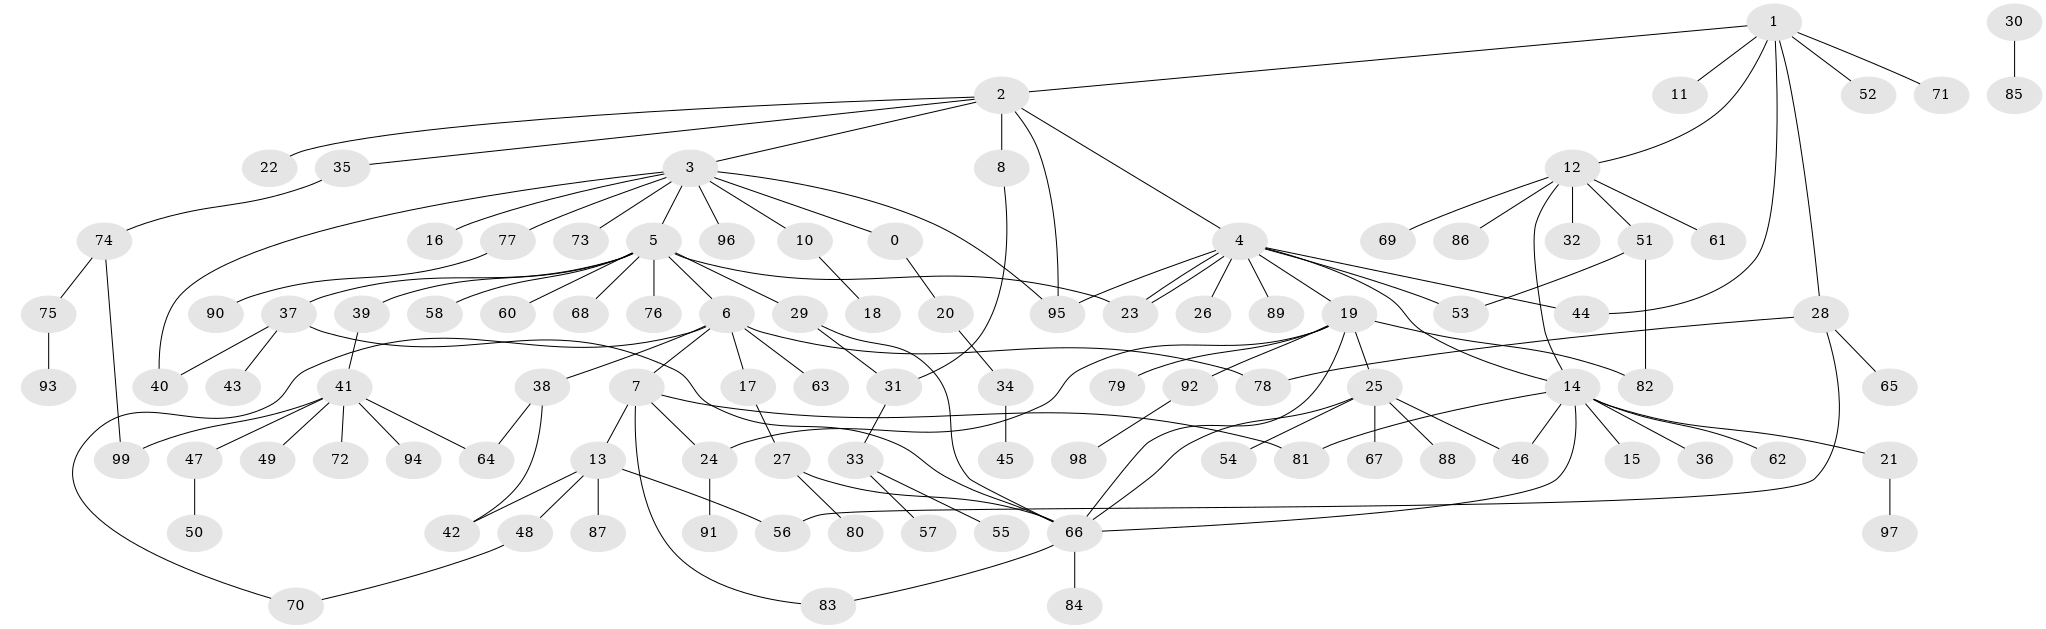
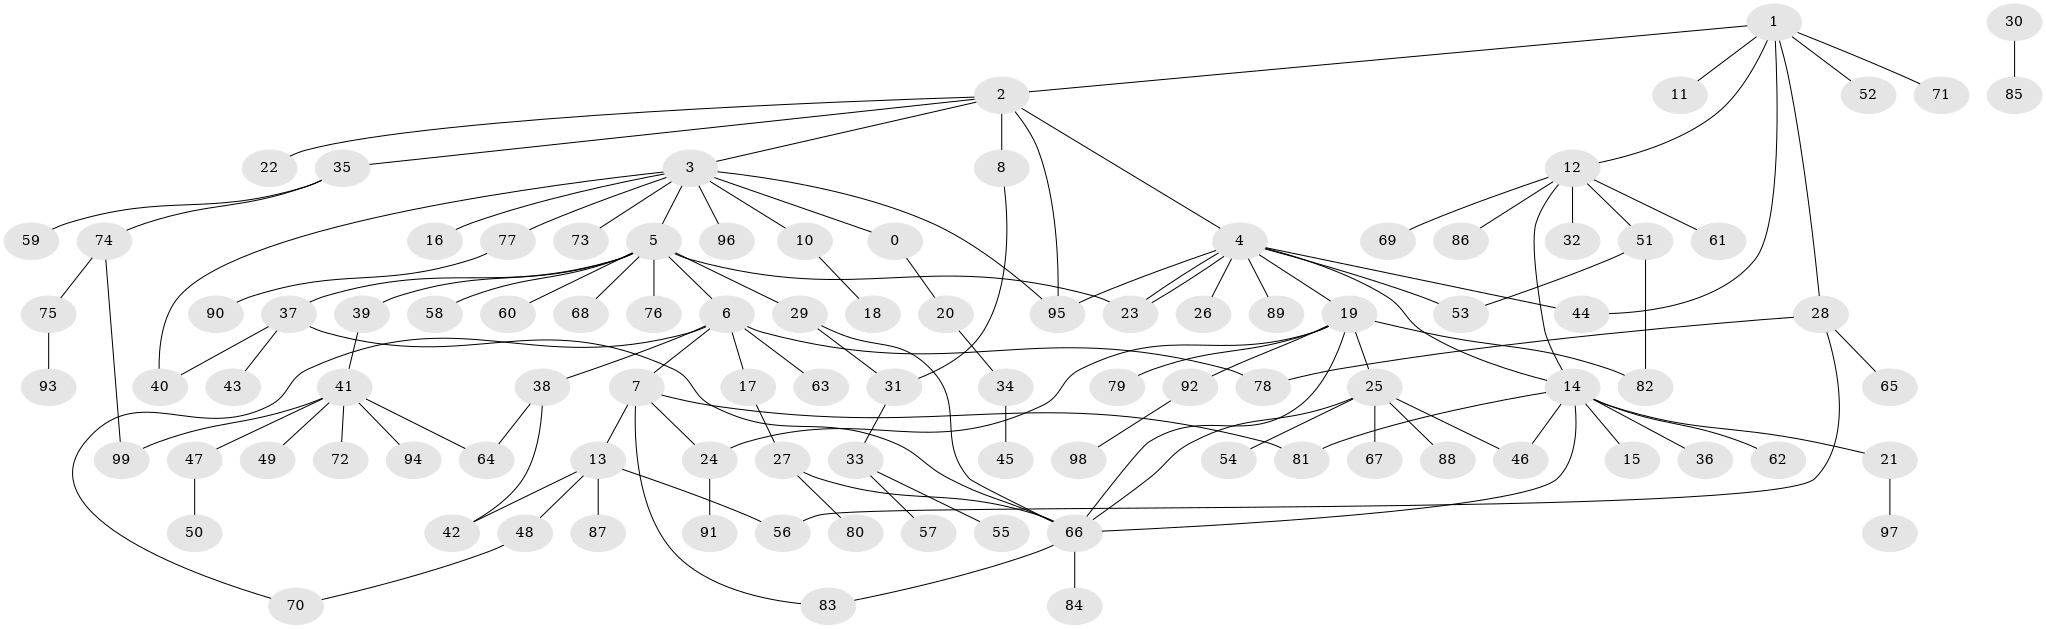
node "59": added
